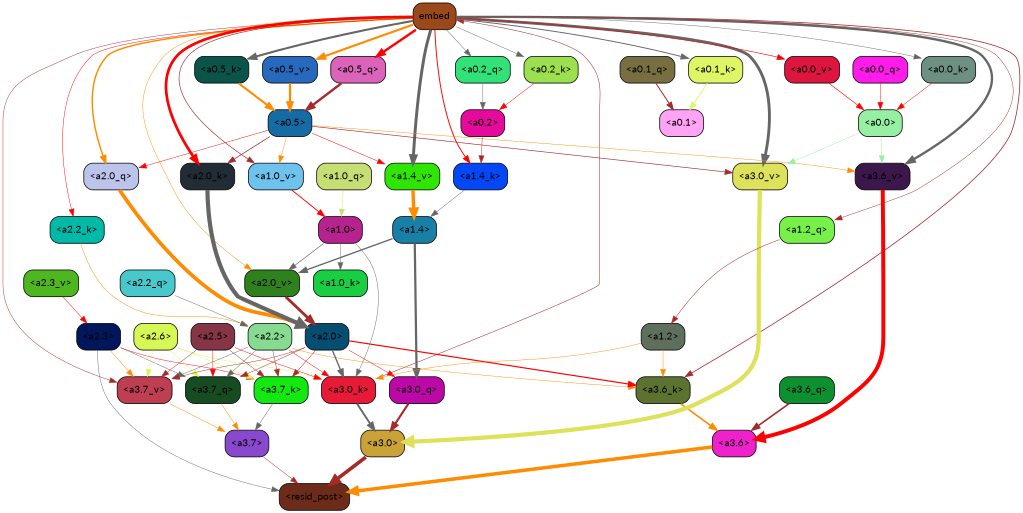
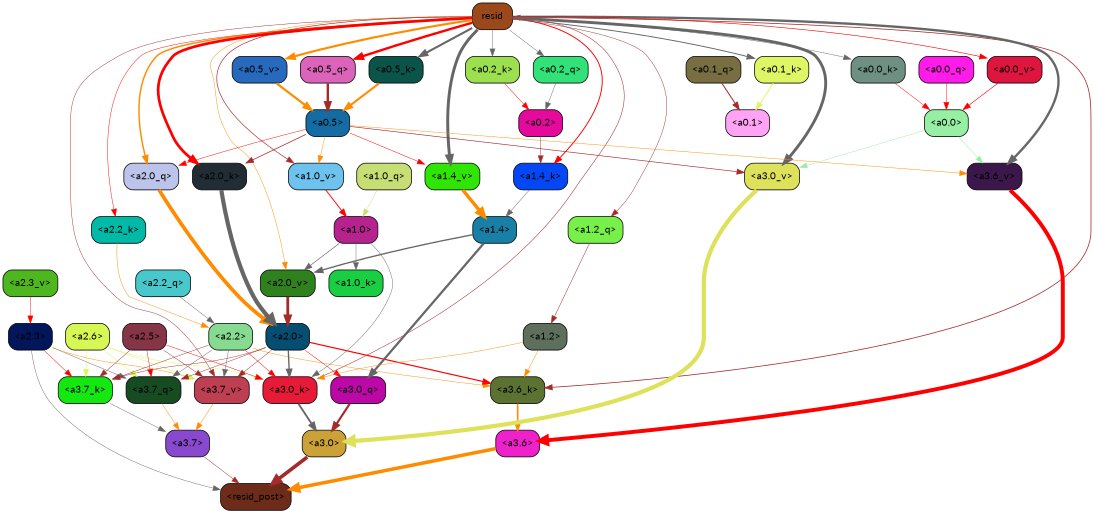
node "embed": label "embed" -> "resid"
node "<a3.6_q>": removed
